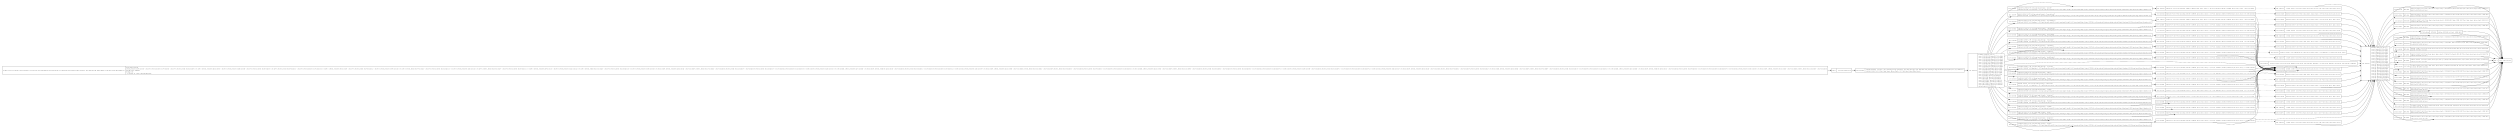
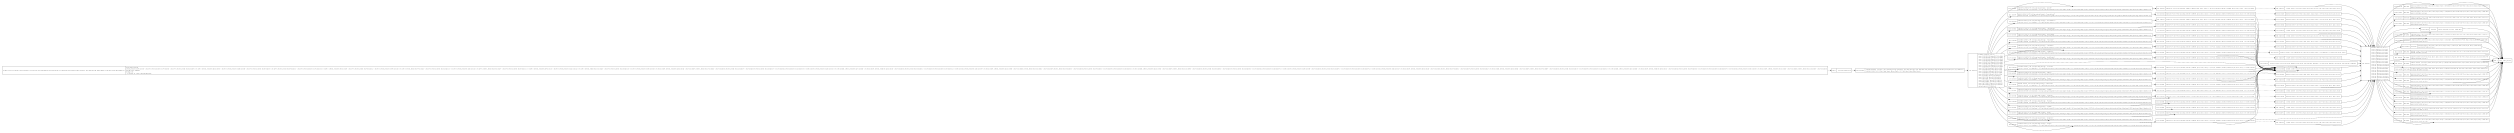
node "180: 0x00f3": added
